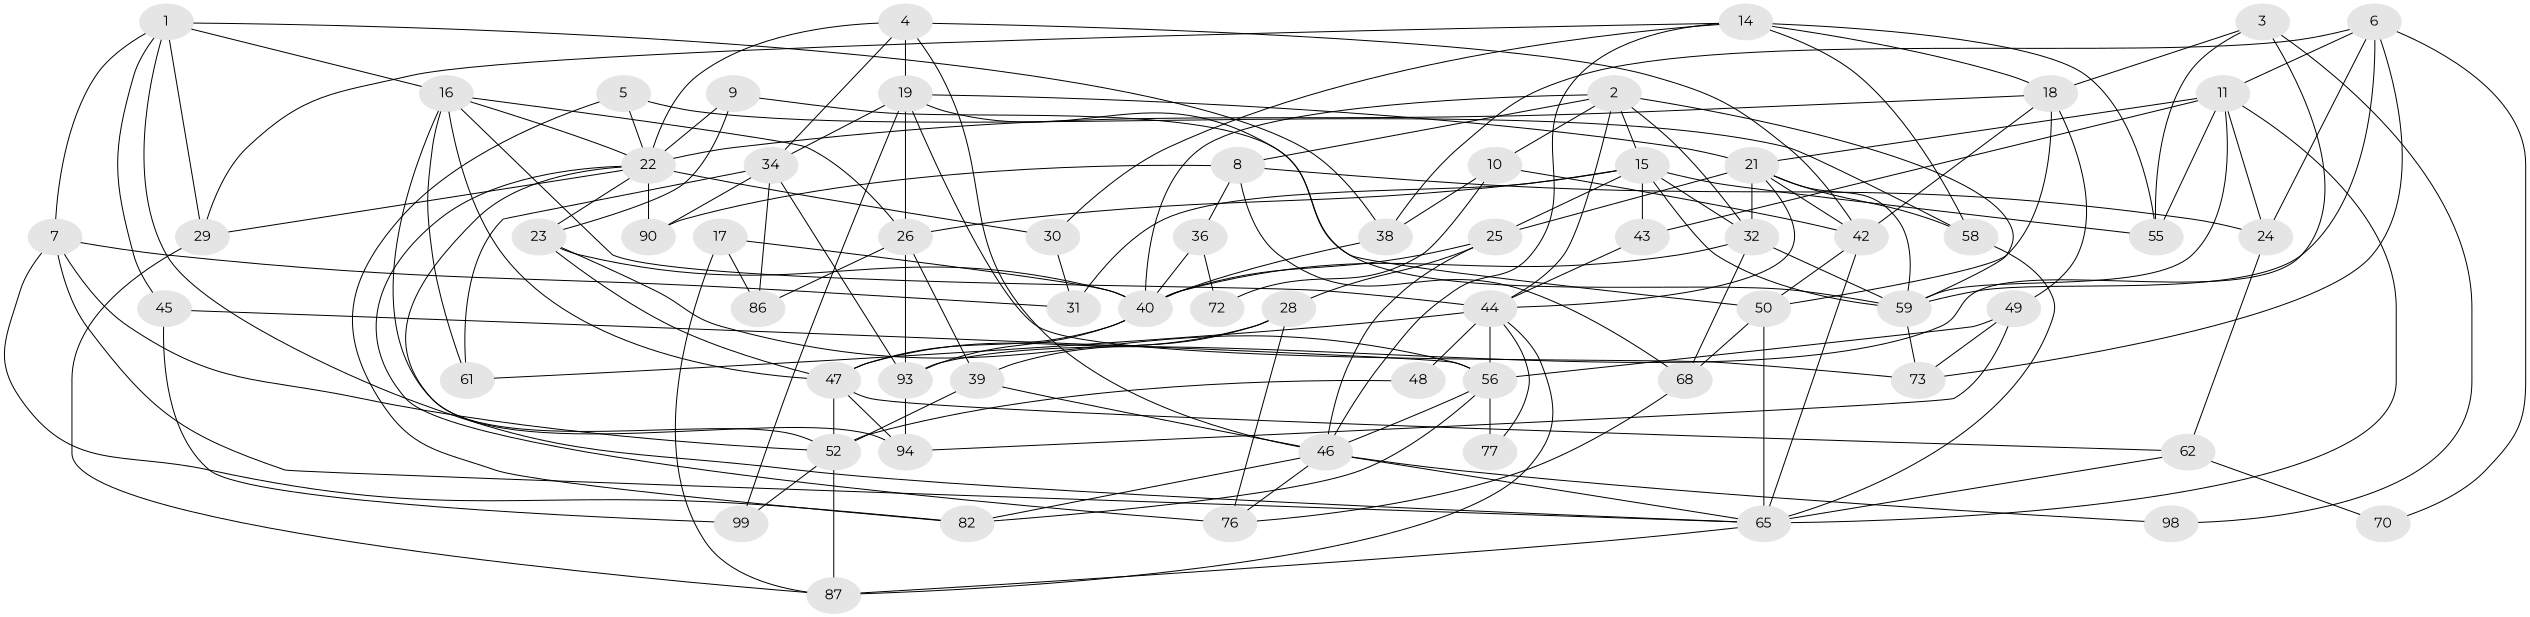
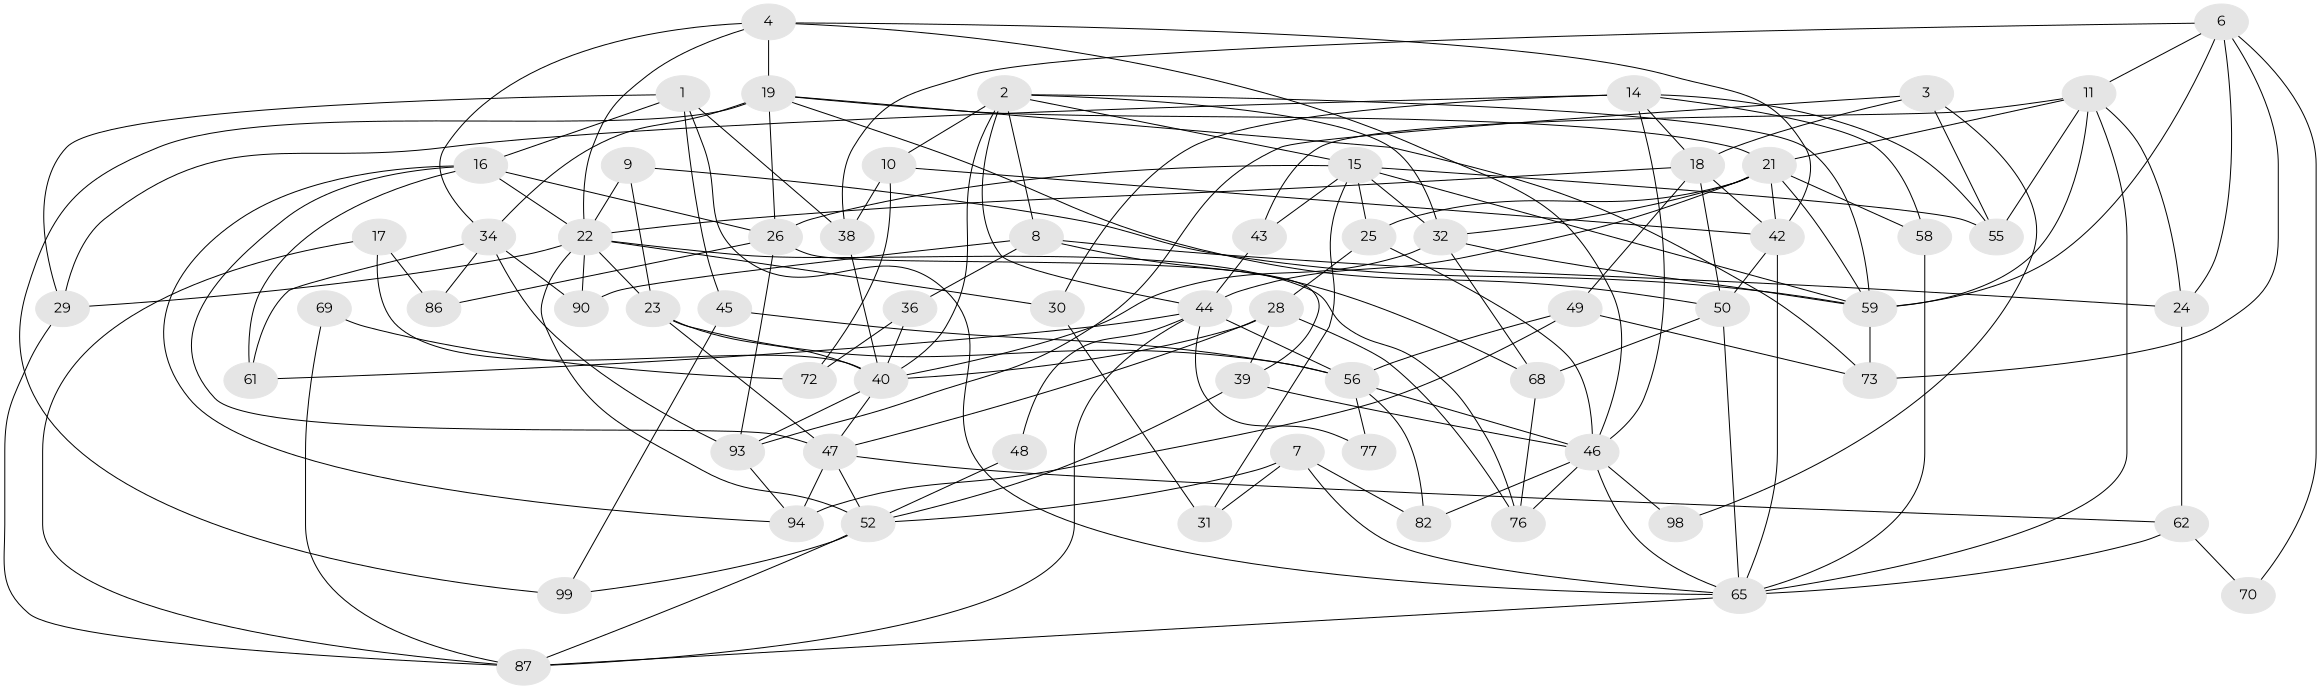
node "5": removed
edge "1" -- "7": removed
edge "25" -- "40": now "28" -- "40"
edge "16" -- "44": removed
node "69": added
